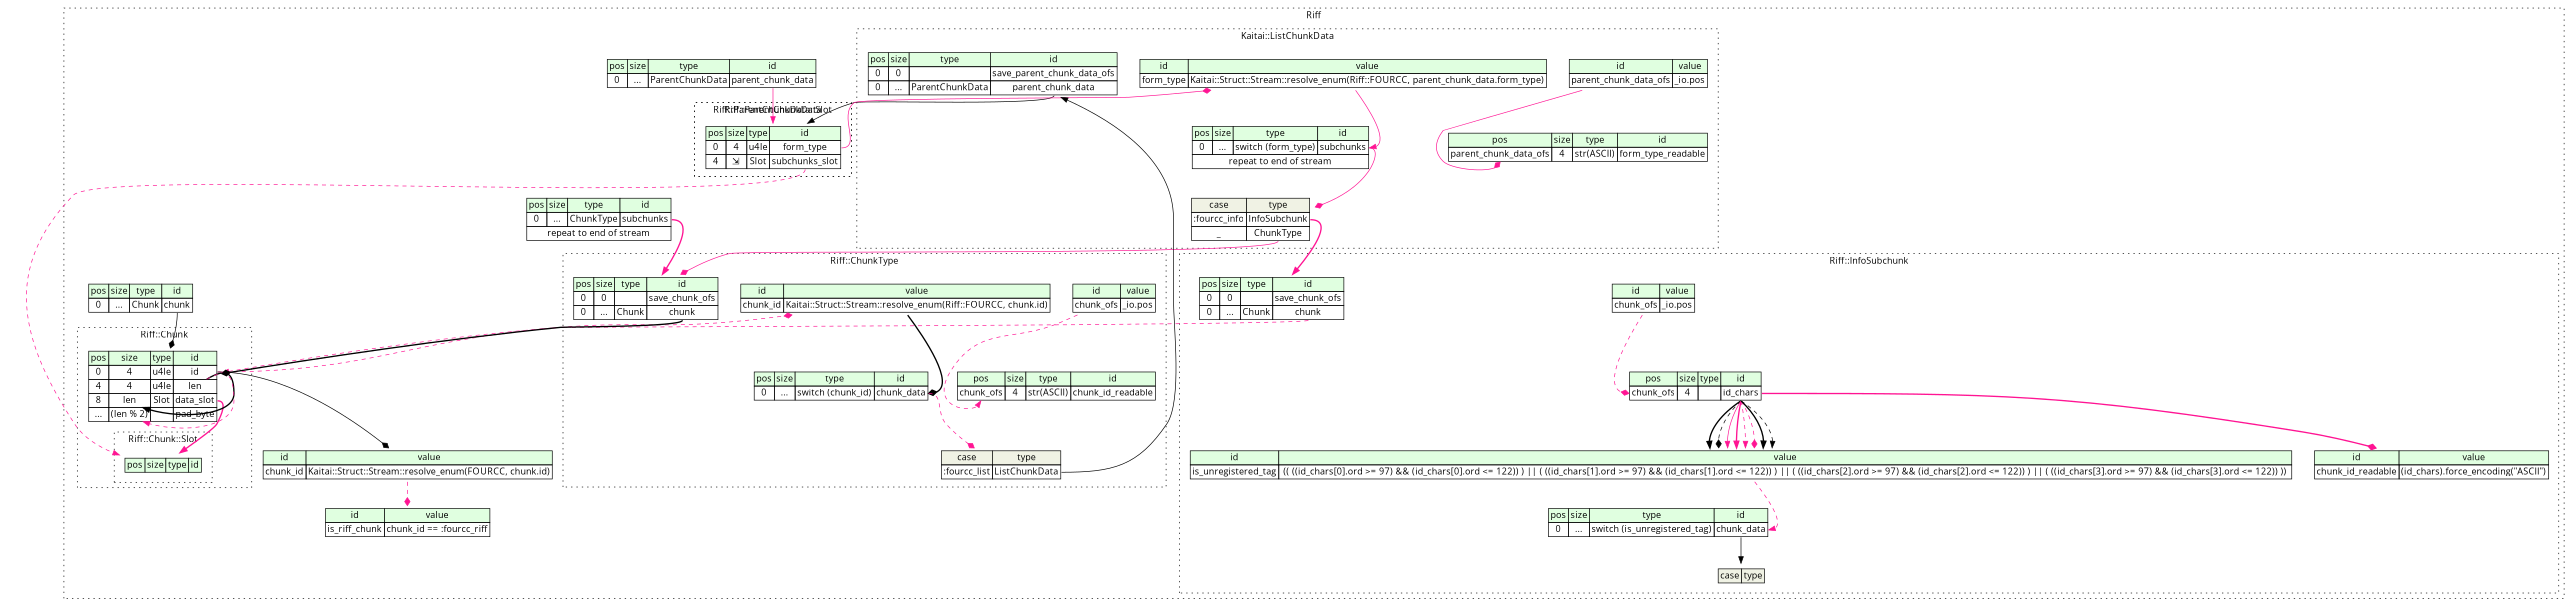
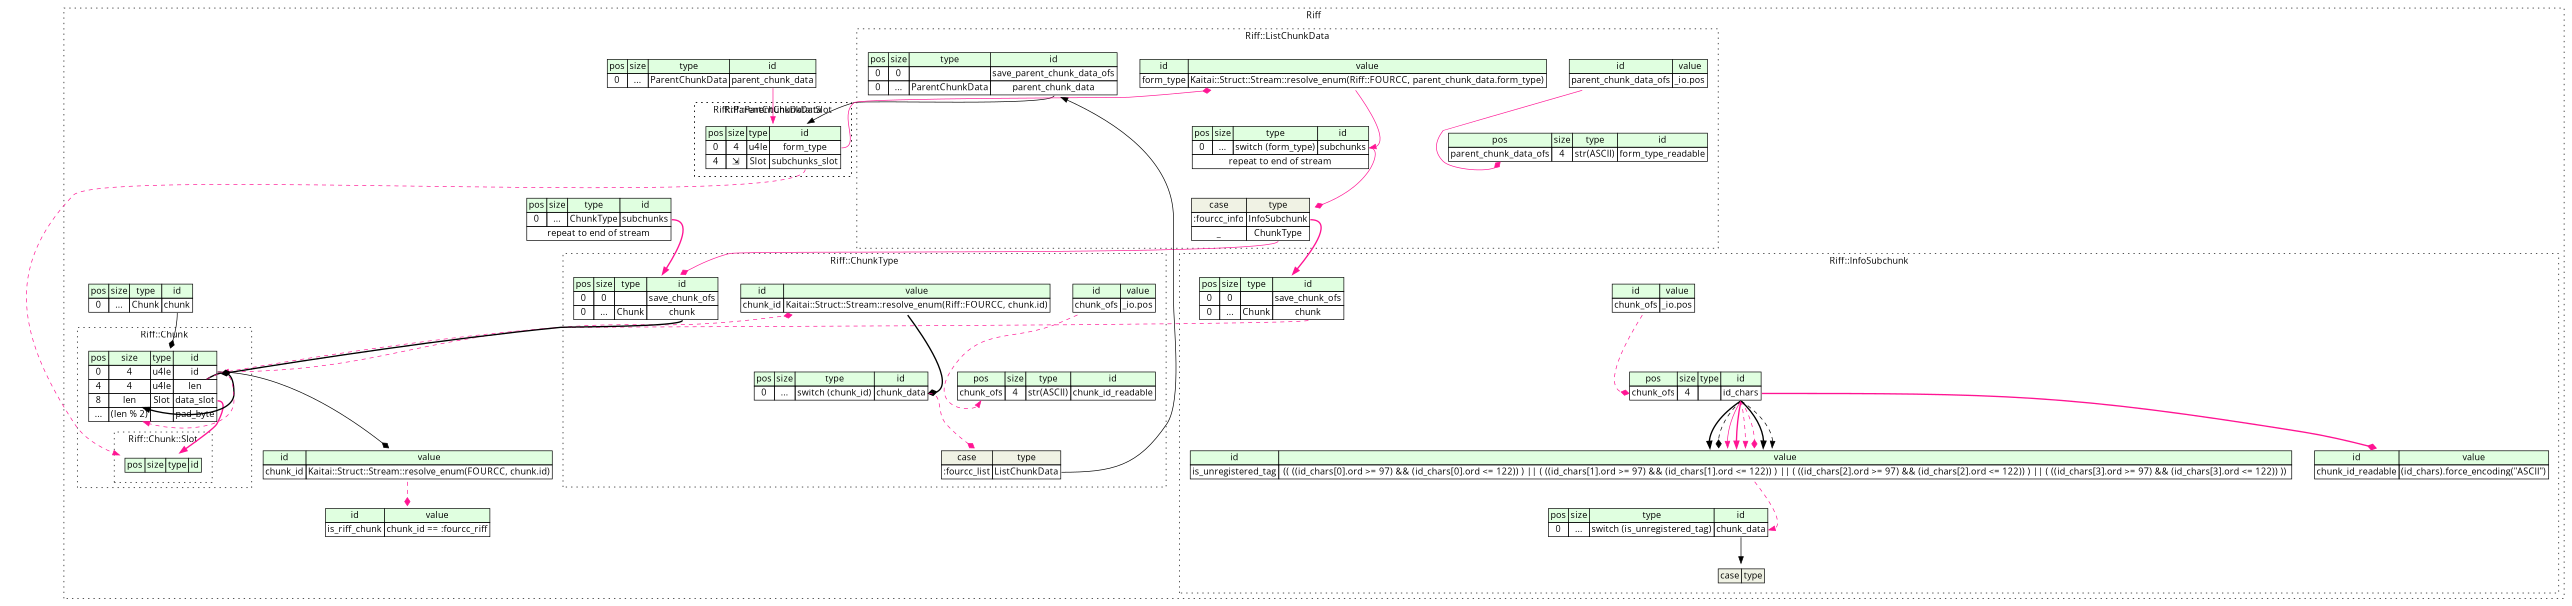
cluster "Kaitai::ListChunkData": label "Kaitai::ListChunkData" -> "Riff::ListChunkData"
